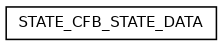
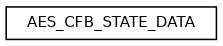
node "STATE_CFB_STATE_DATA": label "STATE_CFB_STATE_DATA" -> "AES_CFB_STATE_DATA"
